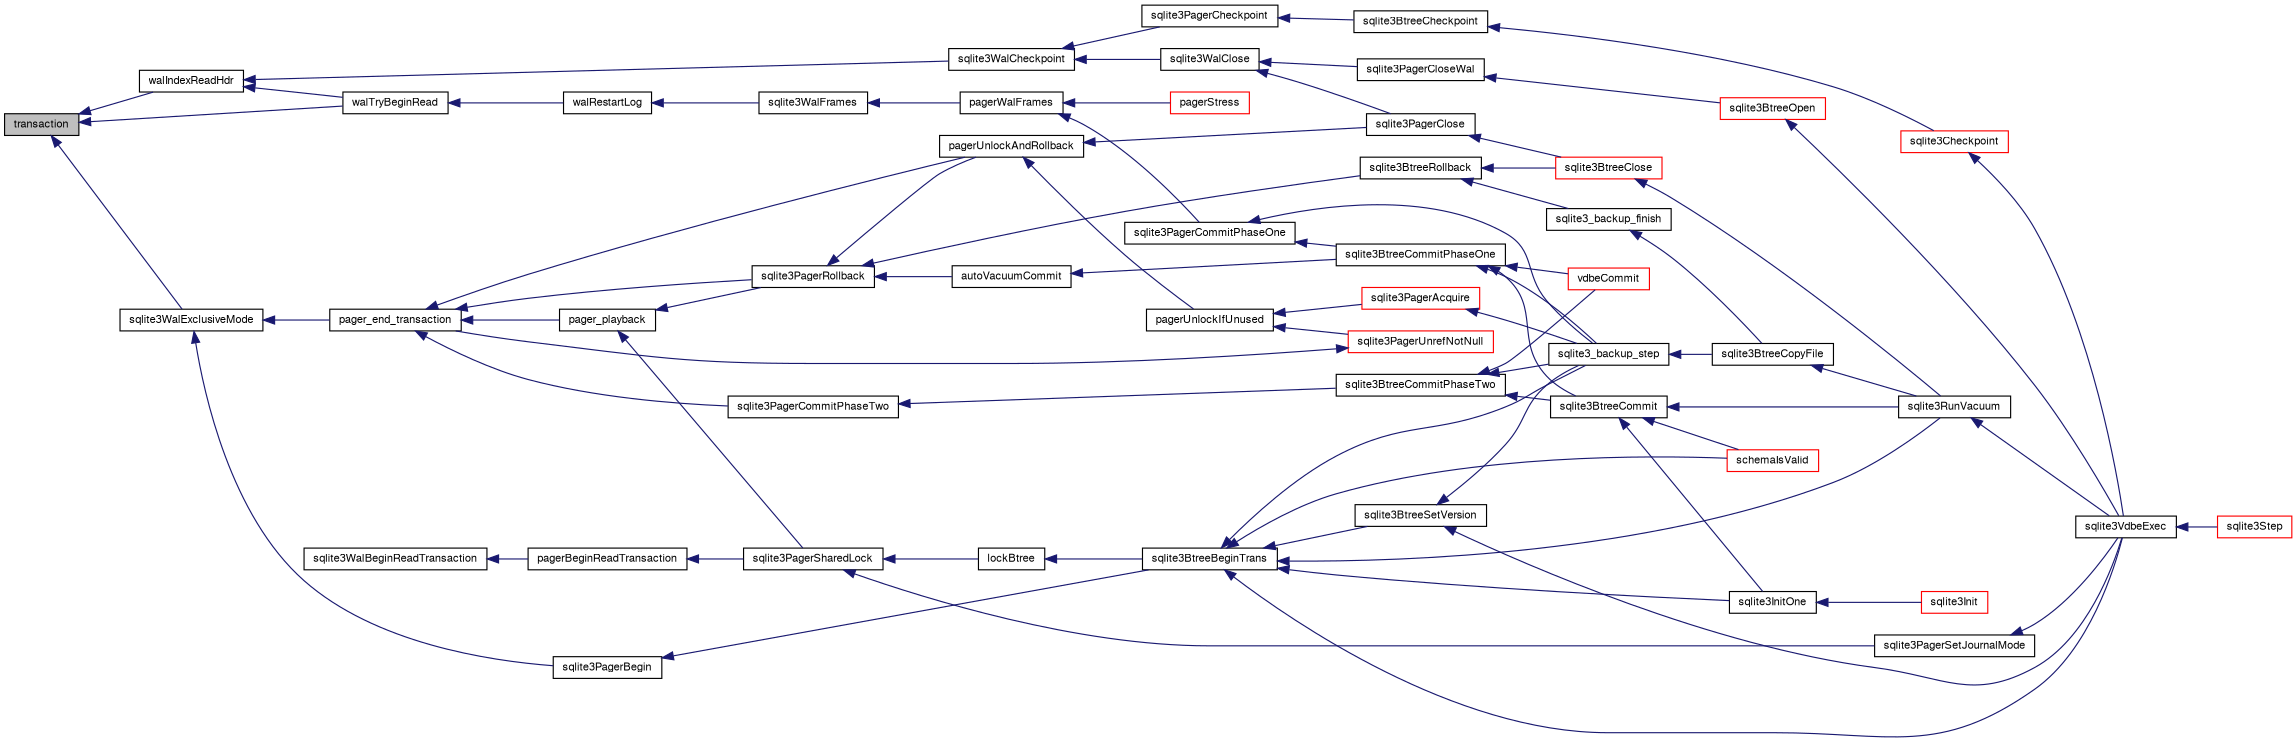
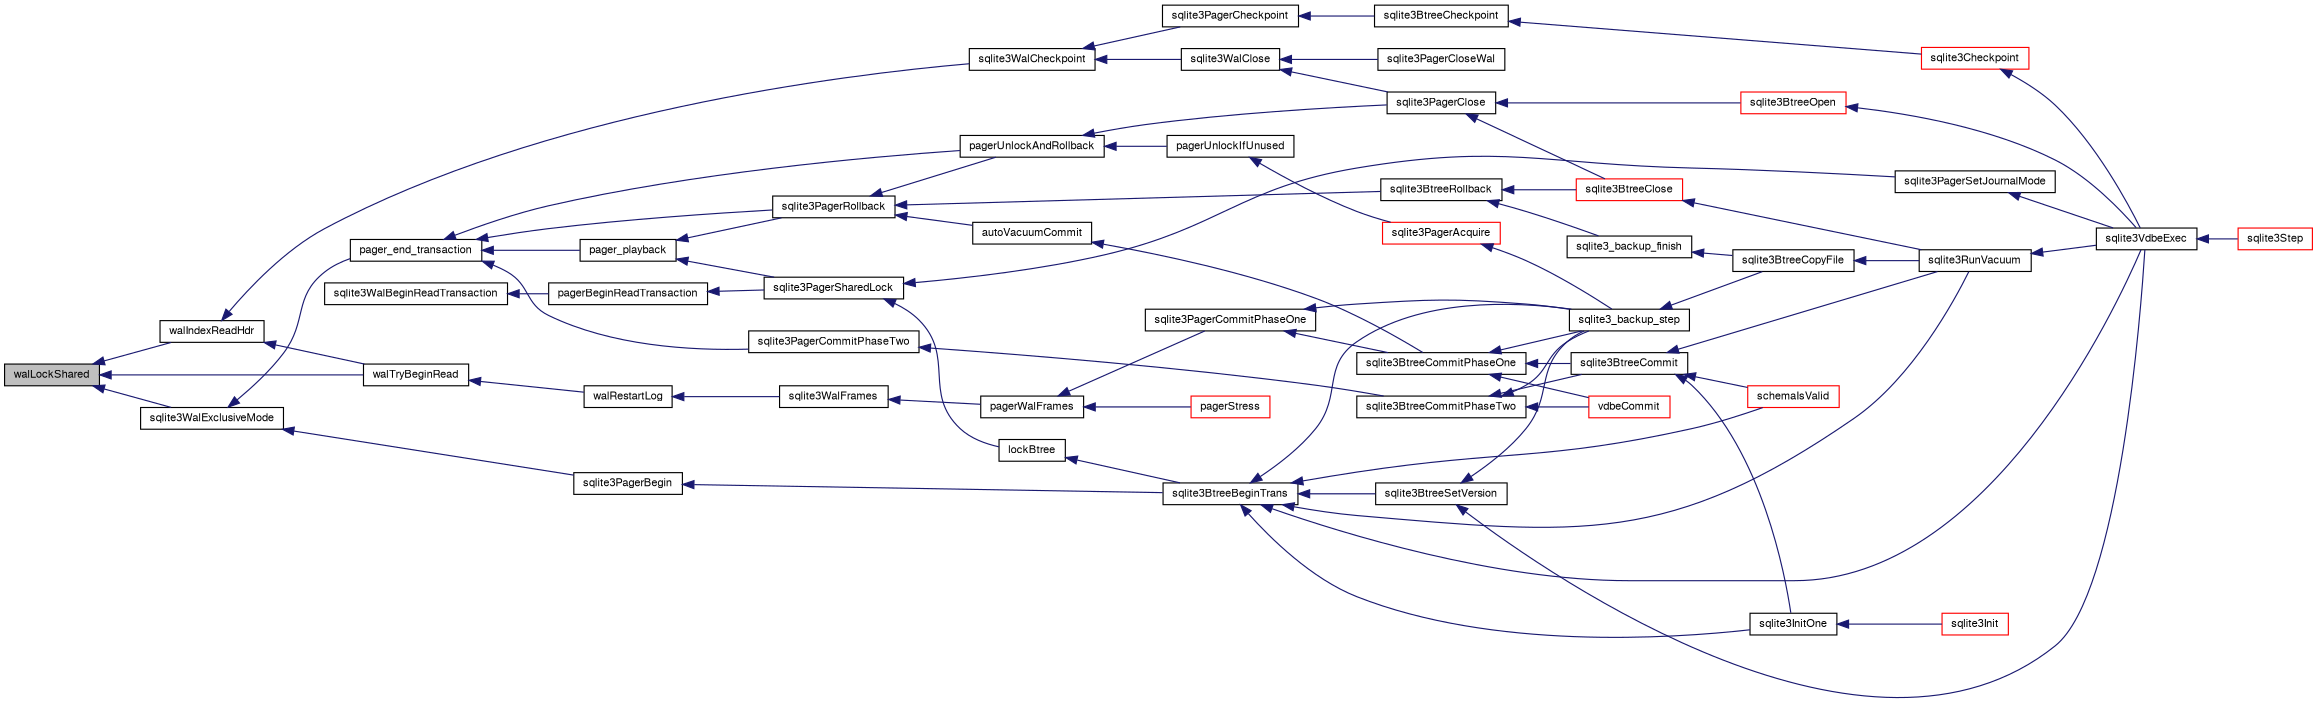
edge "sqlite3BtreeOpen" -> "sqlite3PagerCloseWal": now "sqlite3BtreeOpen" -> "sqlite3PagerClose"
node "transaction": label "transaction" -> "walLockShared"
node "sqlite3PagerUnrefNotNull": removed
